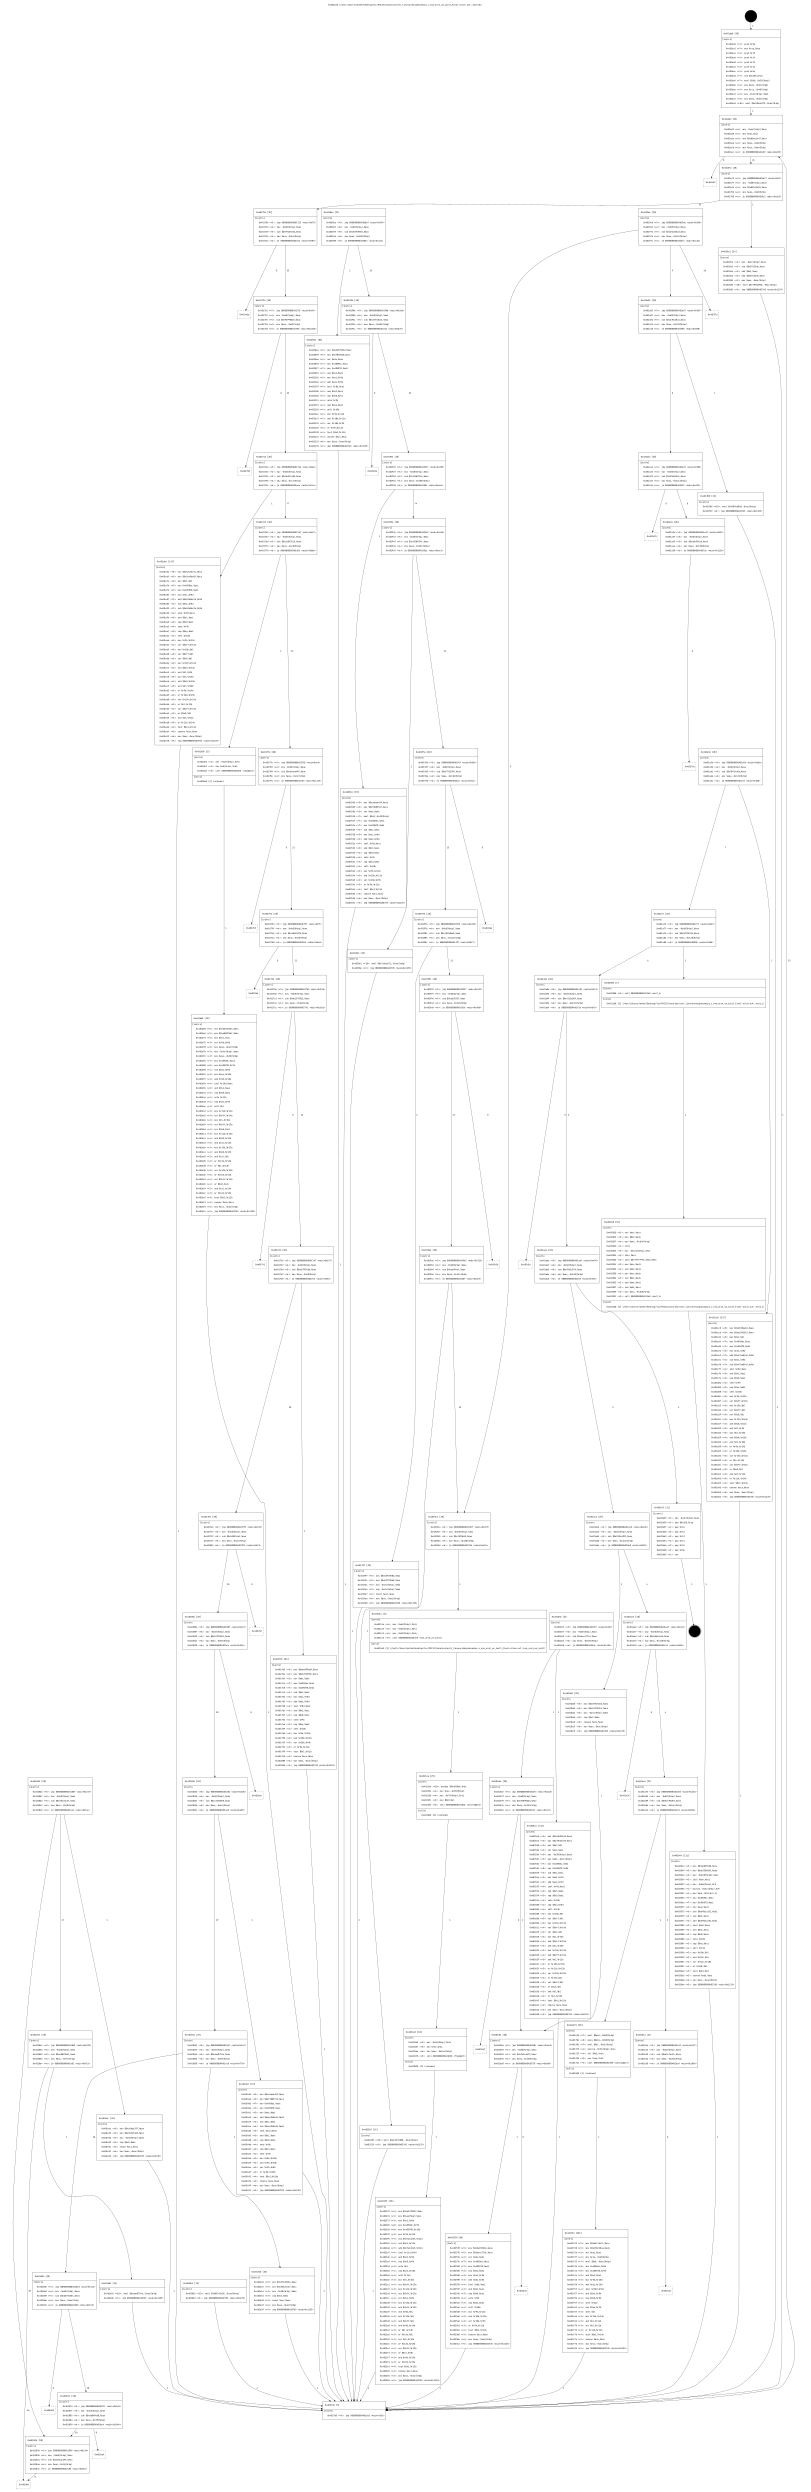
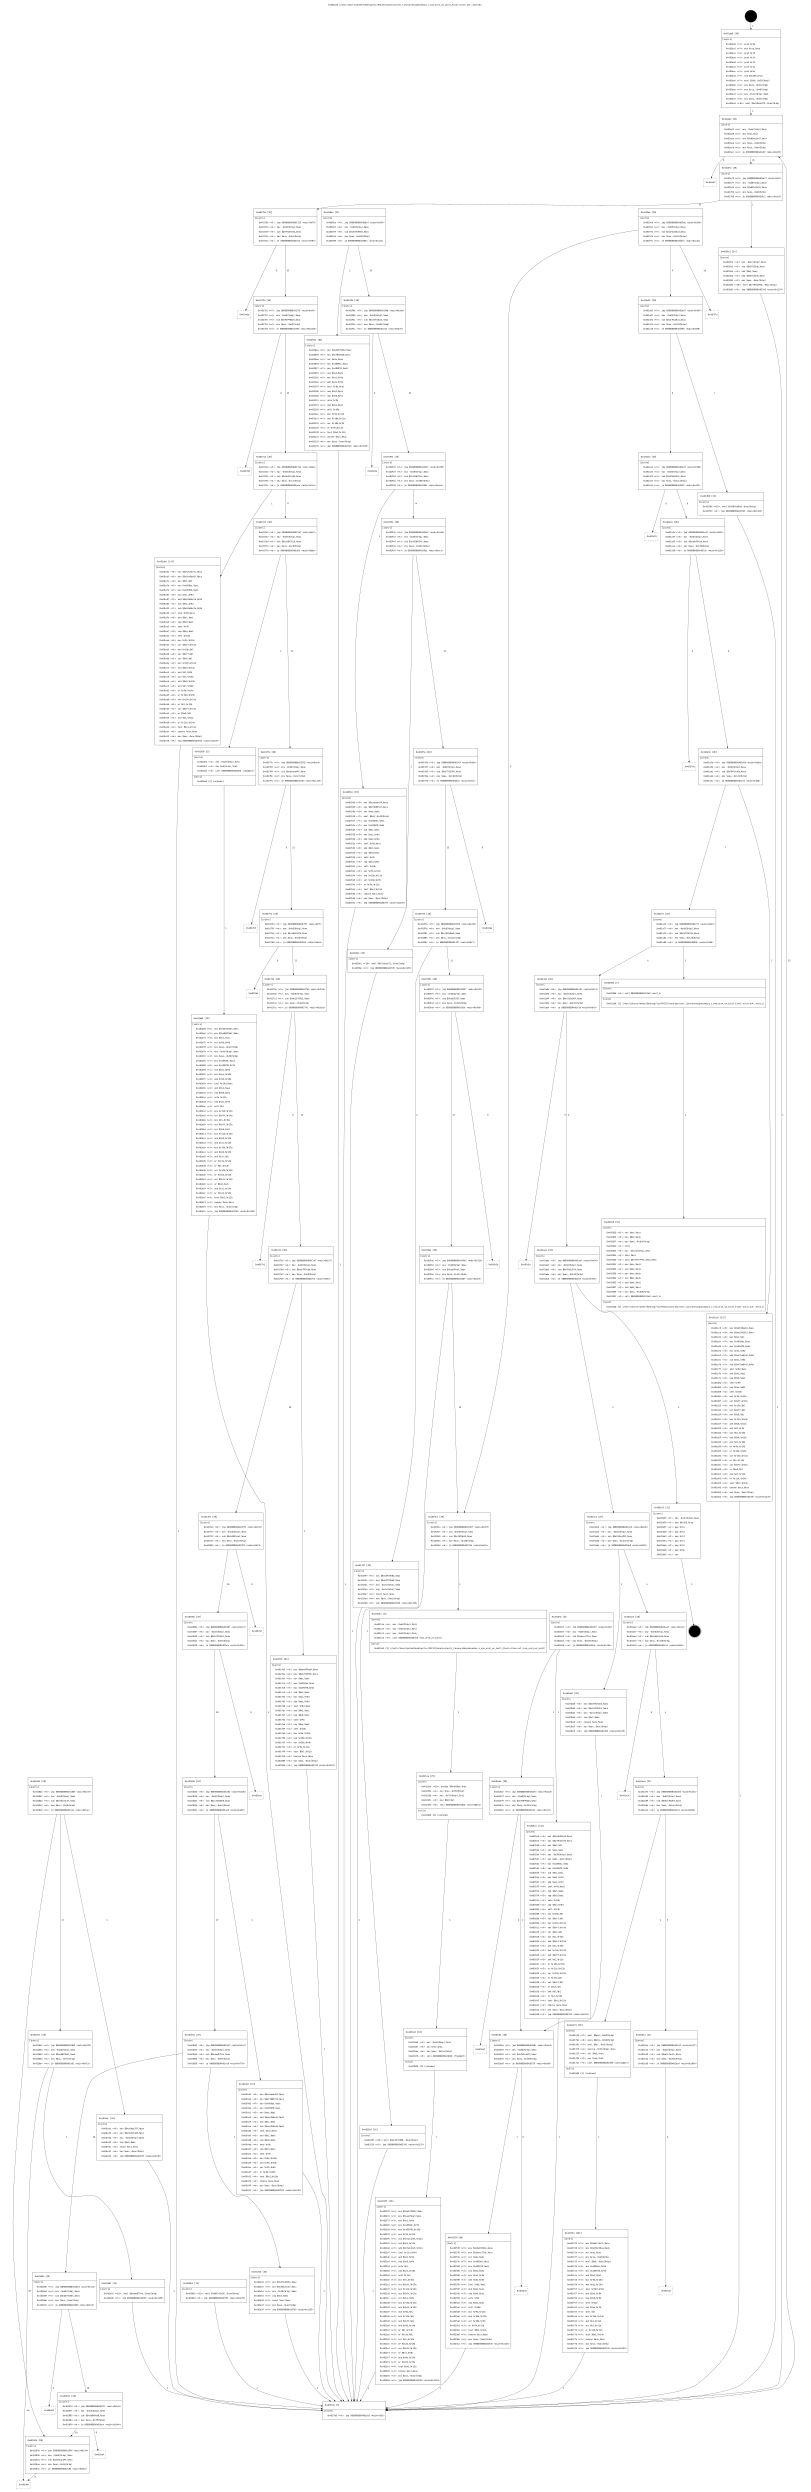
edge "0x401a3a [28]" -> "0x401a56 [28]": added, label "8"
node "0x402044 [111]": removed
